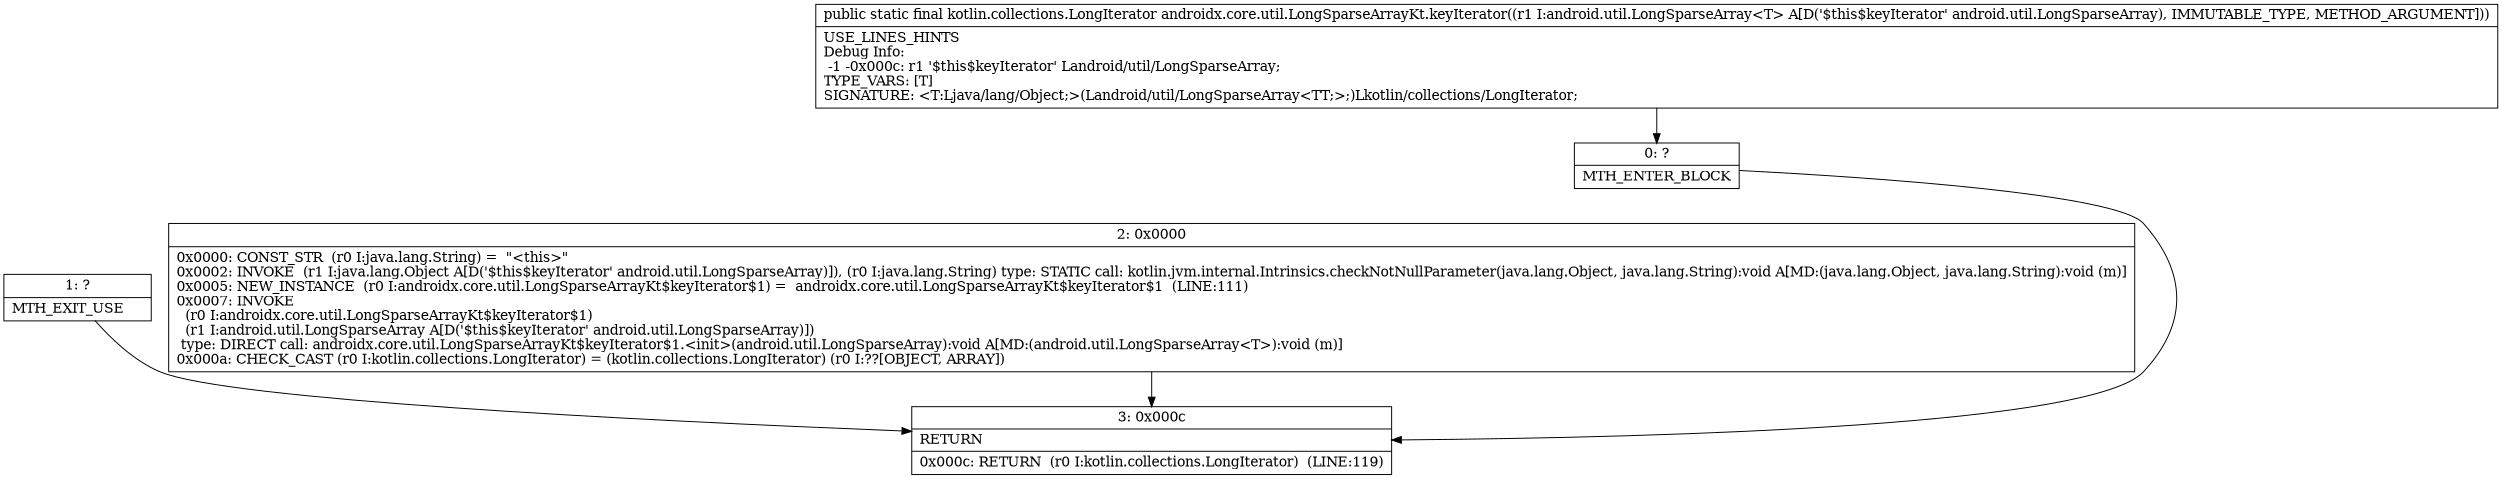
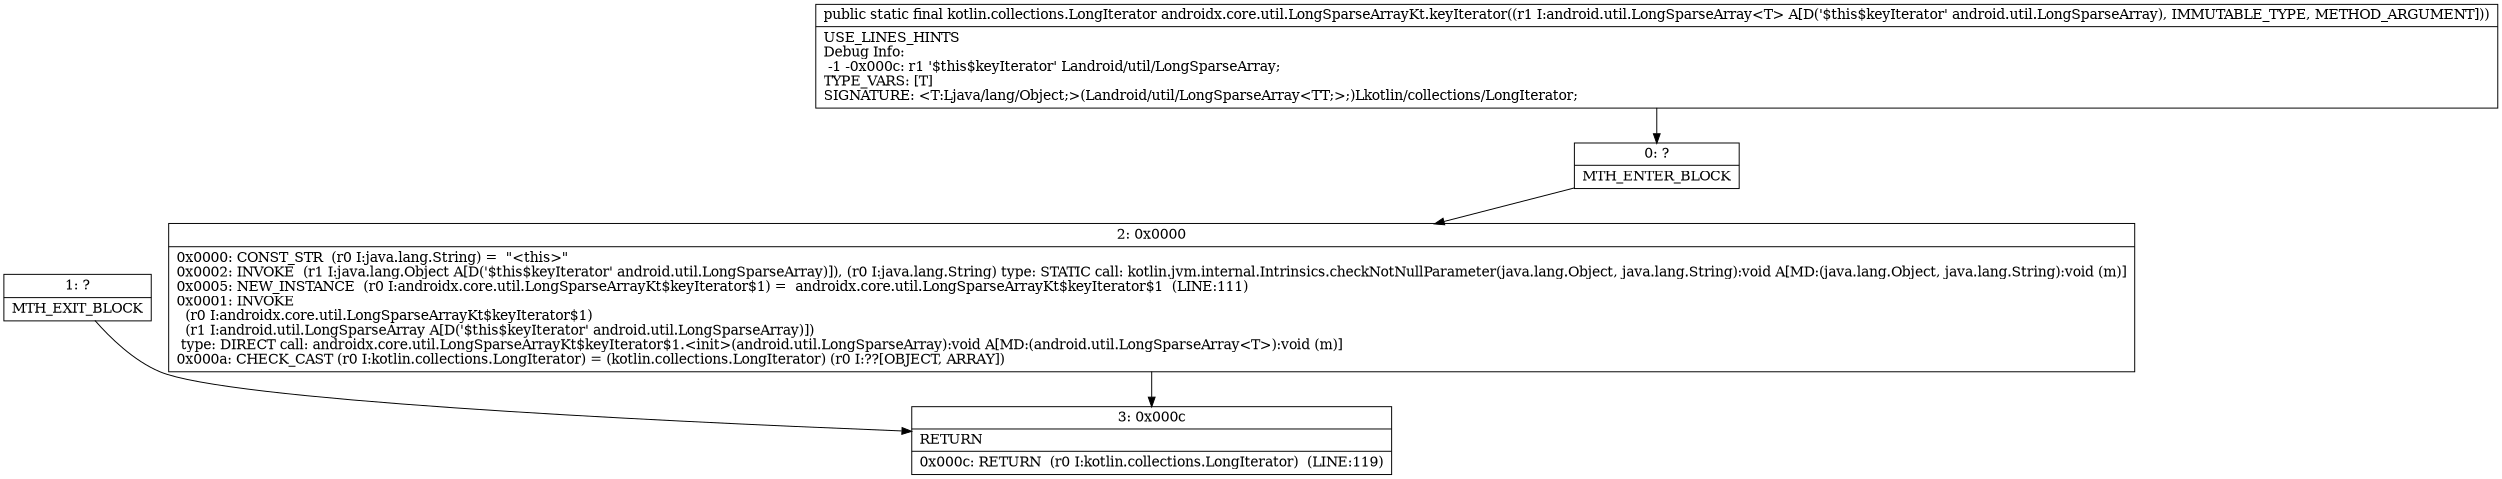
node "2: 0x0000": text "0x0007: INVOKE" -> "0x0001: INVOKE"
node "1: ?": text "MTH_EXIT_USE" -> "MTH_EXIT_BLOCK"
edge "0: ?" -> "3: 0x000c": now "0: ?" -> "2: 0x0000"
